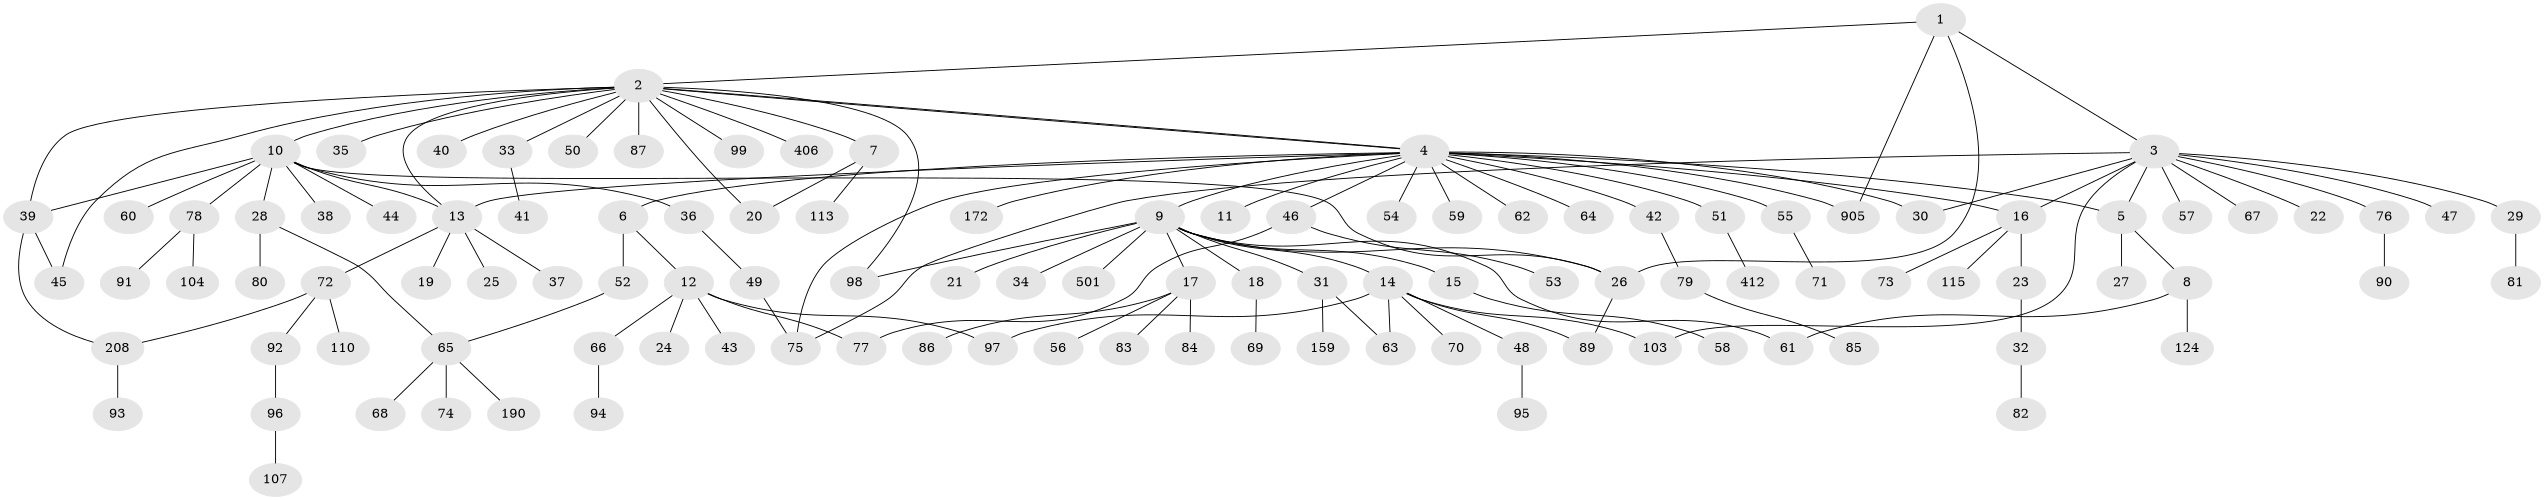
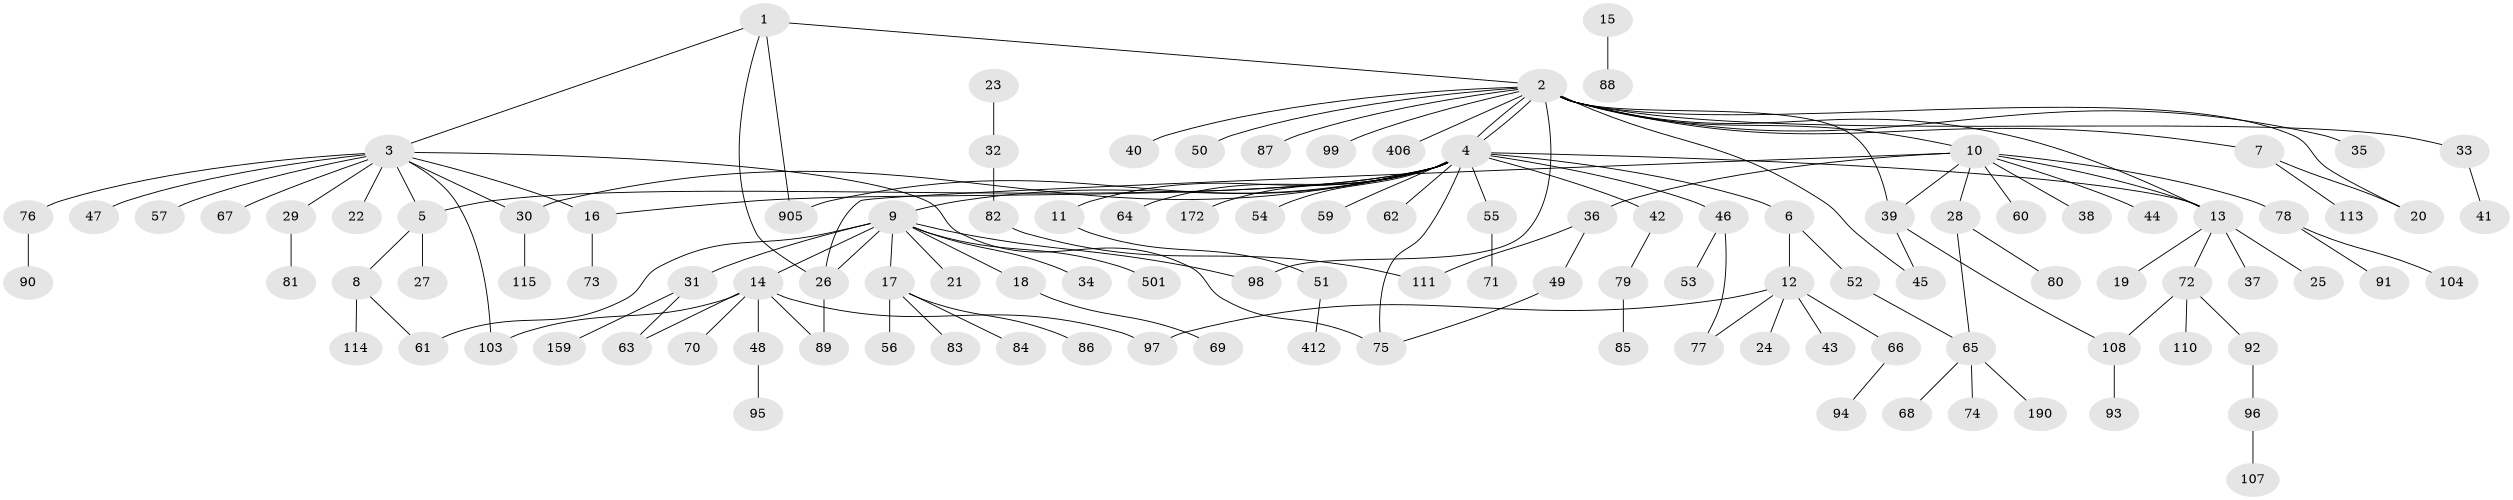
edge "4" -- "51": now "11" -- "51"
edge "9" -- "15": removed
edge "16" -- "115": now "30" -- "115"
edge "16" -- "23": removed
node "111": added
node "208": label "208" -> "108"
node "58": label "58" -> "88"
node "124": label "124" -> "114"
